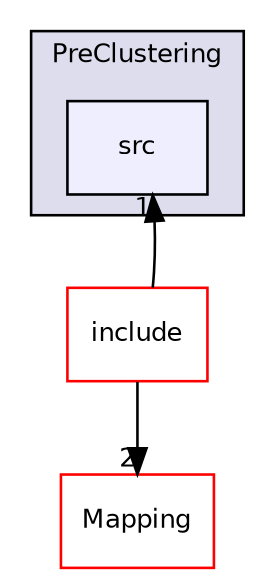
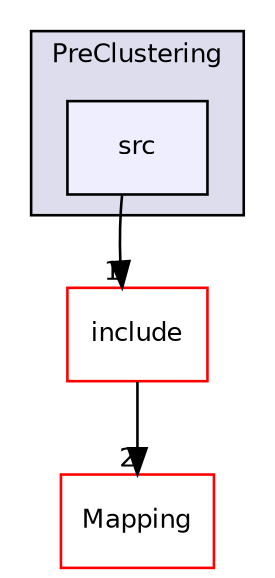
edge "include" -> "src": reversed
